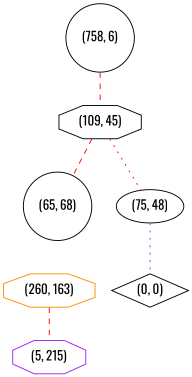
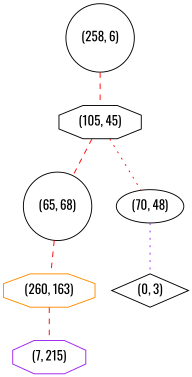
node "(758, 6)": label "(758, 6)" -> "(258, 6)"
node "(109, 45)": label "(109, 45)" -> "(105, 45)"
node "(75, 48)": label "(75, 48)" -> "(70, 48)"
edge "(65, 68)" -- "(260, 163)": added
node "(0, 0)": label "(0, 0)" -> "(0, 3)"
node "(5, 215)": label "(5, 215)" -> "(7, 215)"
